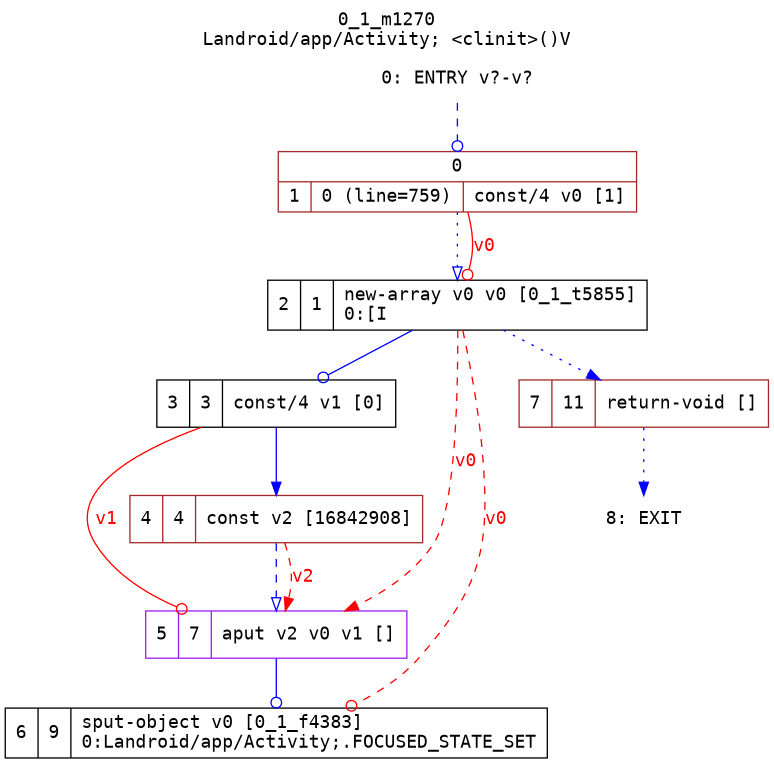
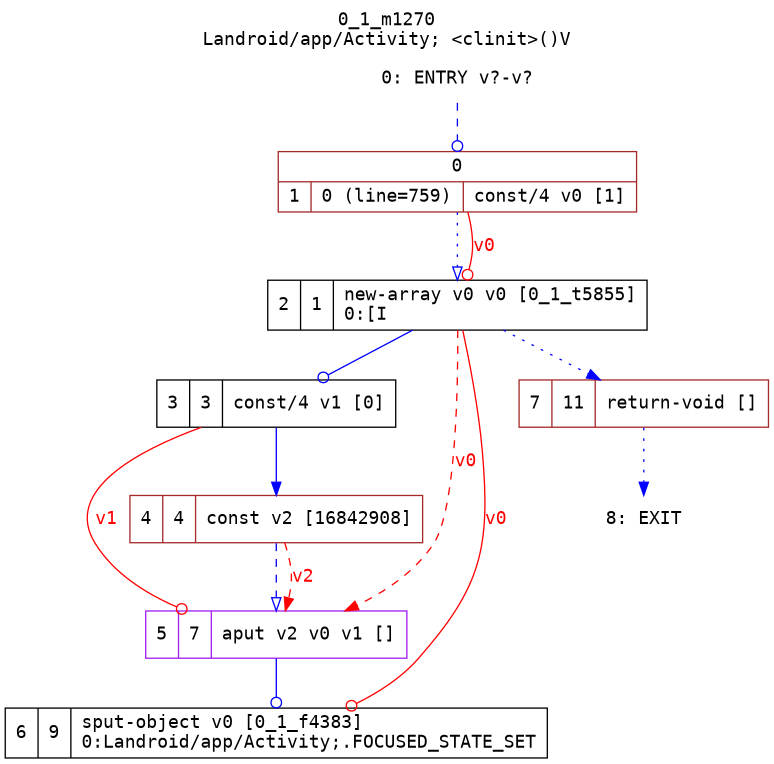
edge "2" -> "6": style dashed -> solid
